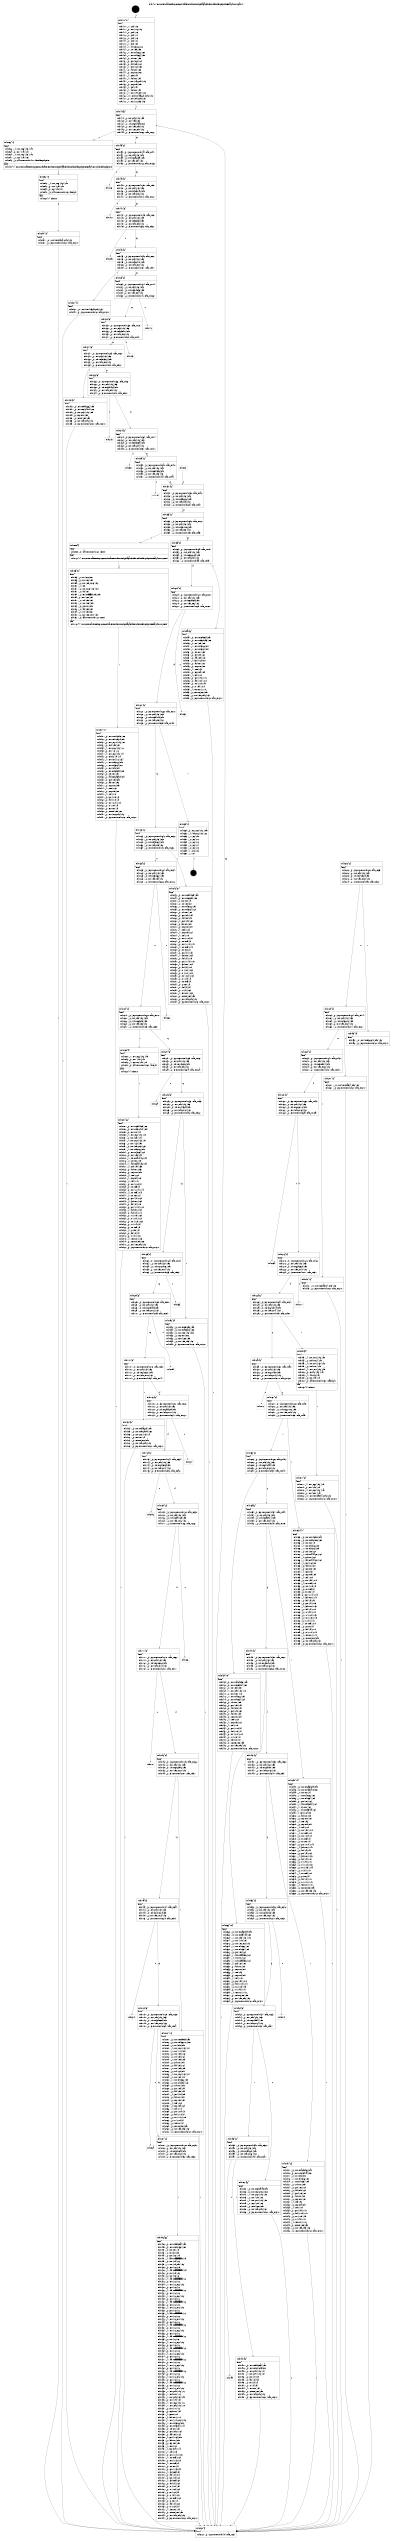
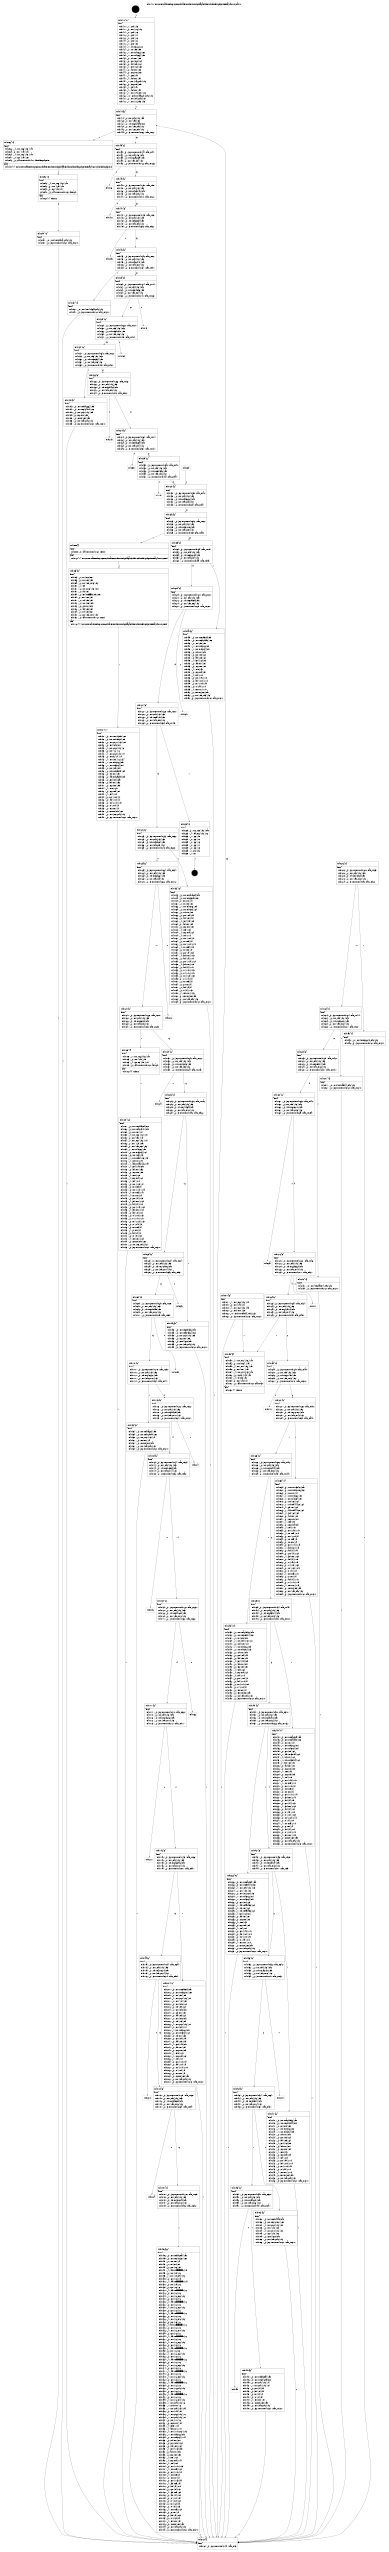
edge "0x401df0 [39]" -> "0x401e17 [32]": reversed
